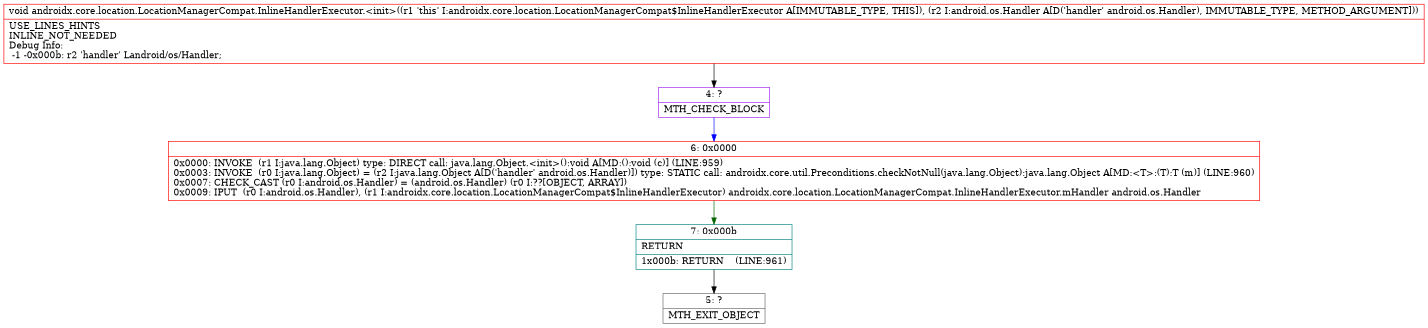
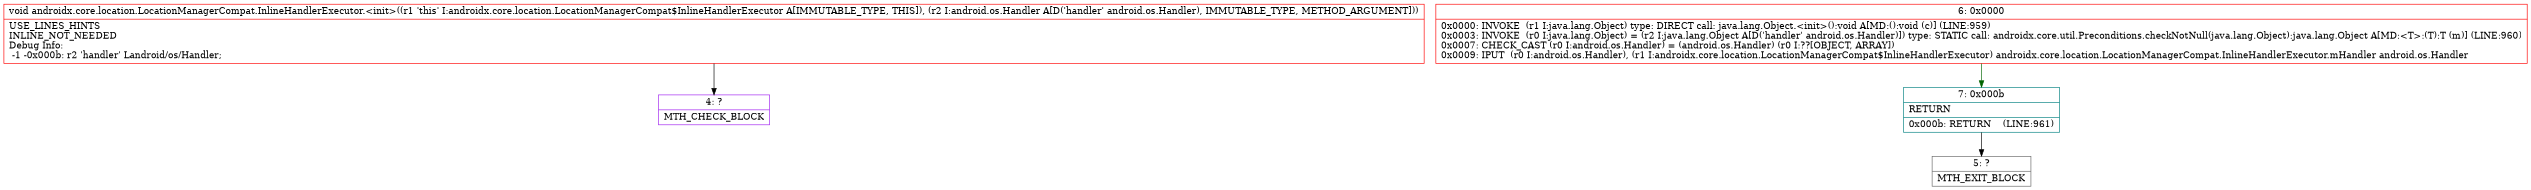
edge "4: ?" -> "6: 0x0000": removed
node "7: 0x000b": text "1x000b: RETURN    (LINE:961)" -> "0x000b: RETURN    (LINE:961)"
node "5: ?": text "MTH_EXIT_OBJECT" -> "MTH_EXIT_BLOCK"
